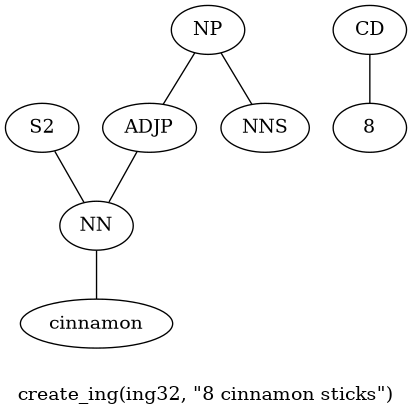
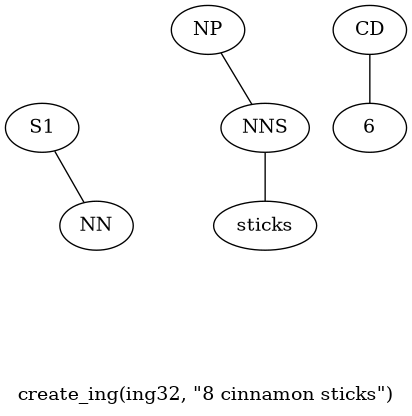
node "S2": label "S2" -> "S1"
node "ADJP": removed
node "8": label "8" -> "6"
node "sticks": added
node "cinnamon": removed
